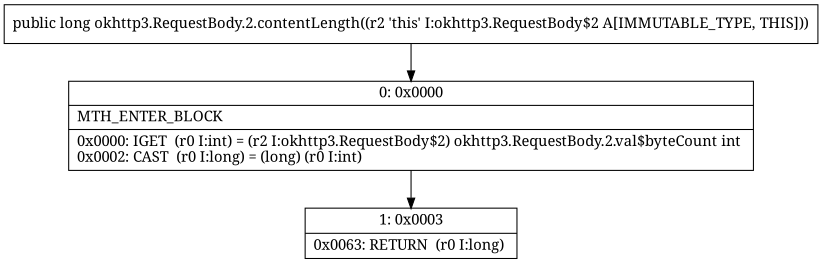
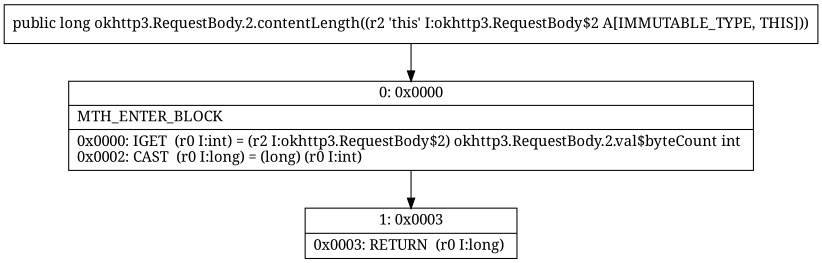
node "1: 0x0003": text "0x0063: RETURN  (r0 I:long)" -> "0x0003: RETURN  (r0 I:long)"
